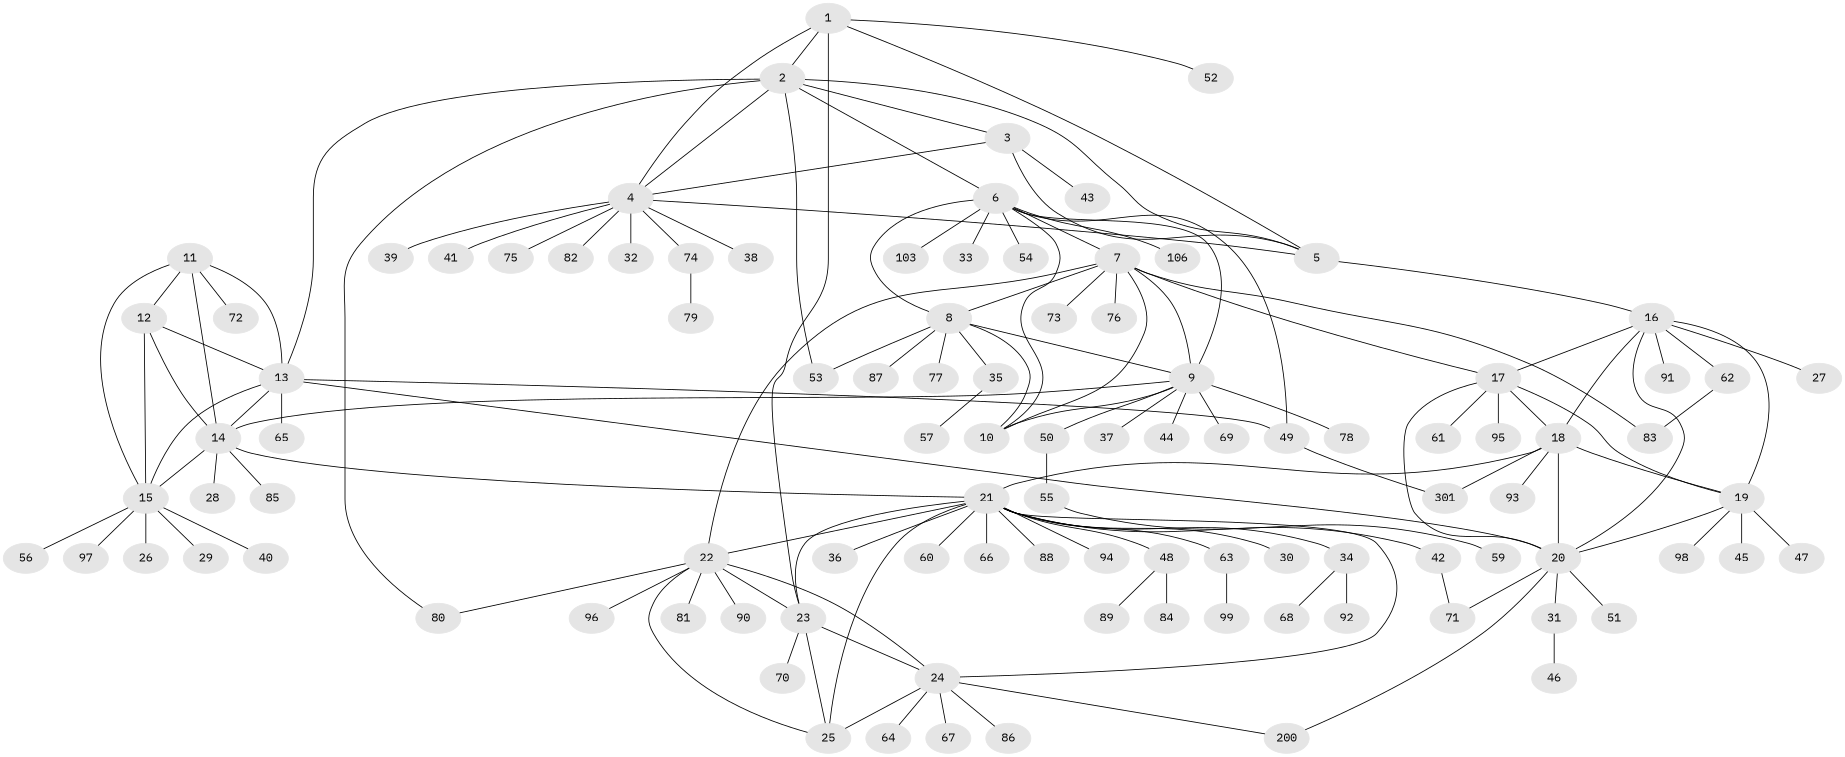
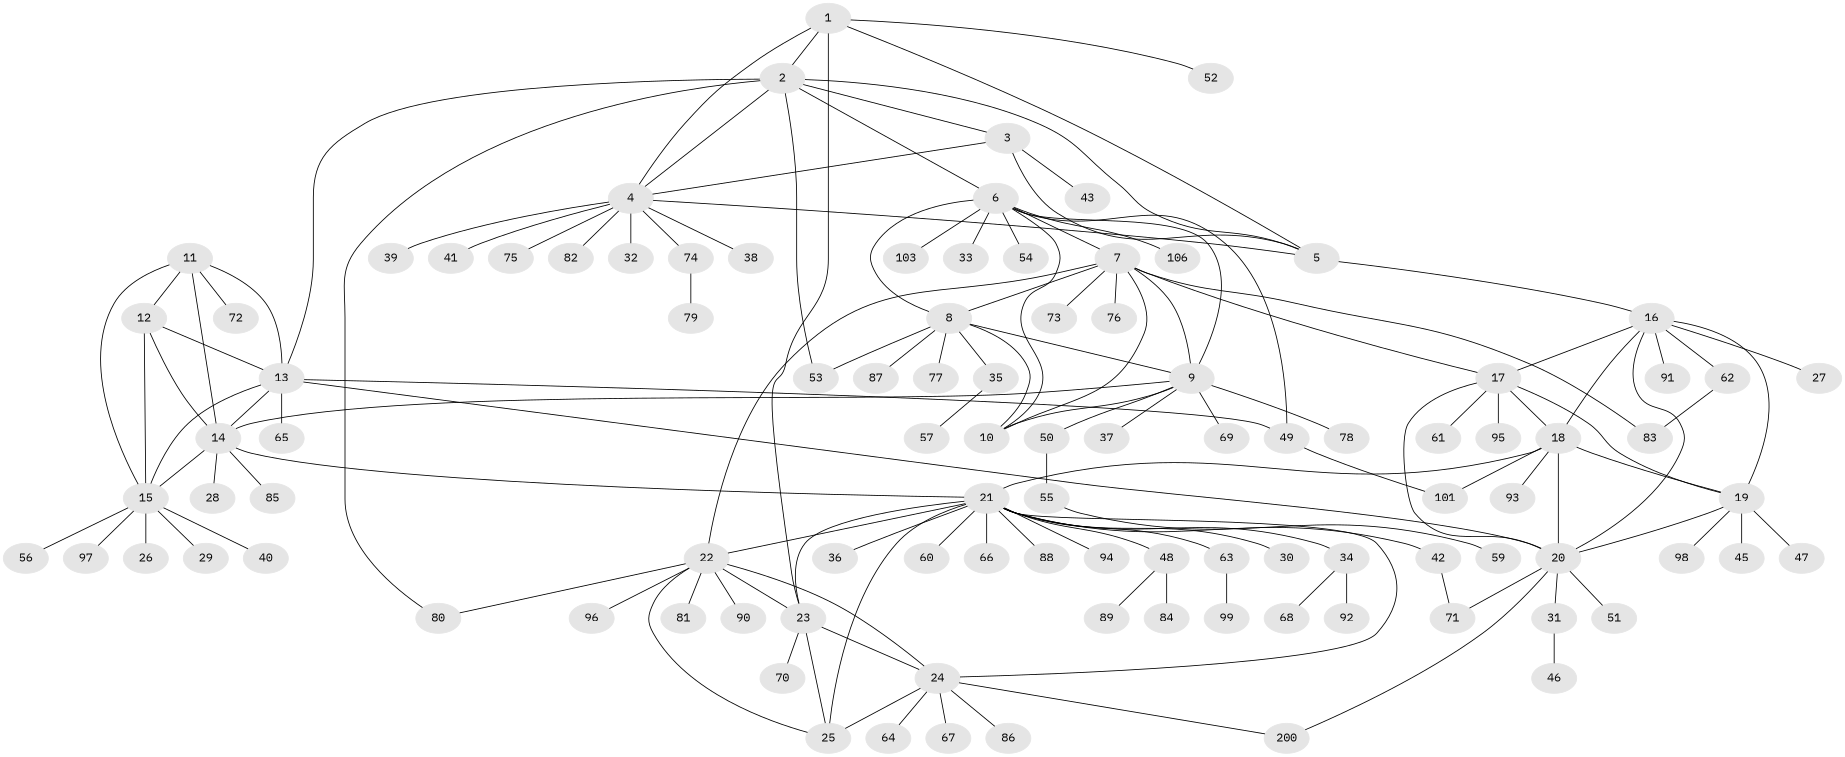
node "44": removed
node "301": label "301" -> "101"
